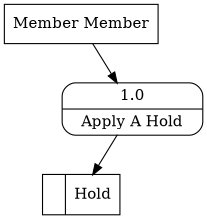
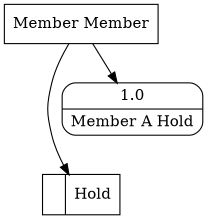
node "1.0": text "Apply A Hold" -> "Member A Hold"
edge "1.0" -> "Hold": now "Member Member" -> "Hold"
